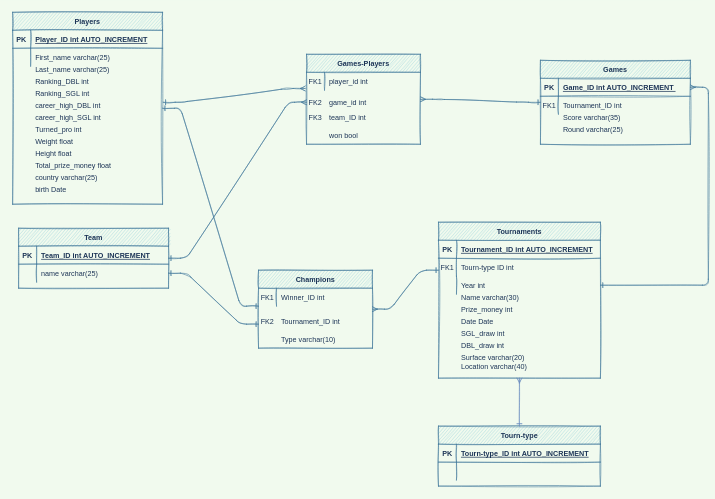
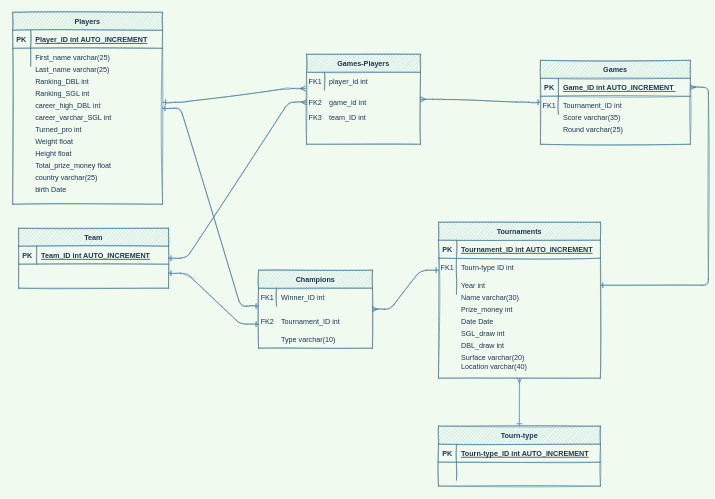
node "career_high_SGL int": label "career_high_SGL int" -> "career_varchar_SGL int"
node "won bool": removed
node "name varchar(25)": removed
